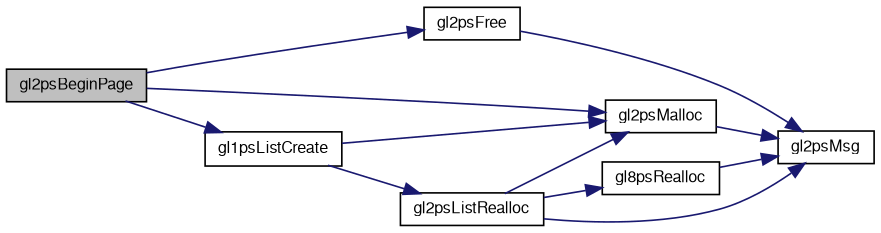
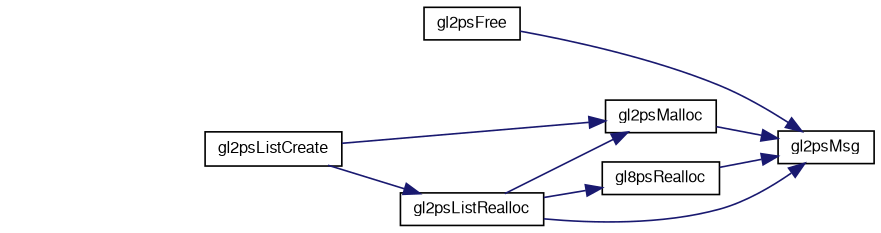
node "gl2psBeginPage": removed
node "gl1psListCreate": label "gl1psListCreate" -> "gl2psListCreate"
